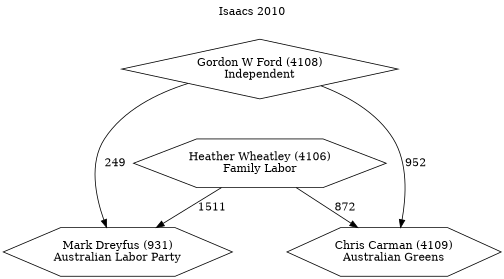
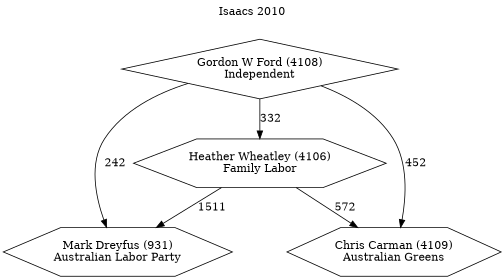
edge "Gordon W Ford (4108) Independent" -> "Heather Wheatley (4106) Family Labor": added, label "332"
edge "Gordon W Ford (4108) Independent" -> "Mark Dreyfus (931) Australian Labor Party": label "249" -> "242"
edge "Gordon W Ford (4108) Independent" -> "Chris Carman (4109) Australian Greens": label "952" -> "452"
edge "Heather Wheatley (4106) Family Labor" -> "Chris Carman (4109) Australian Greens": label "872" -> "572"
